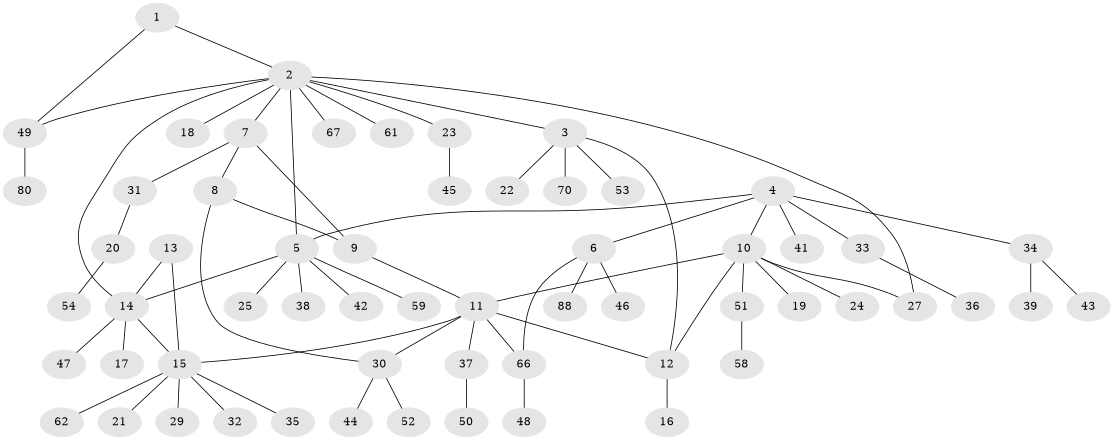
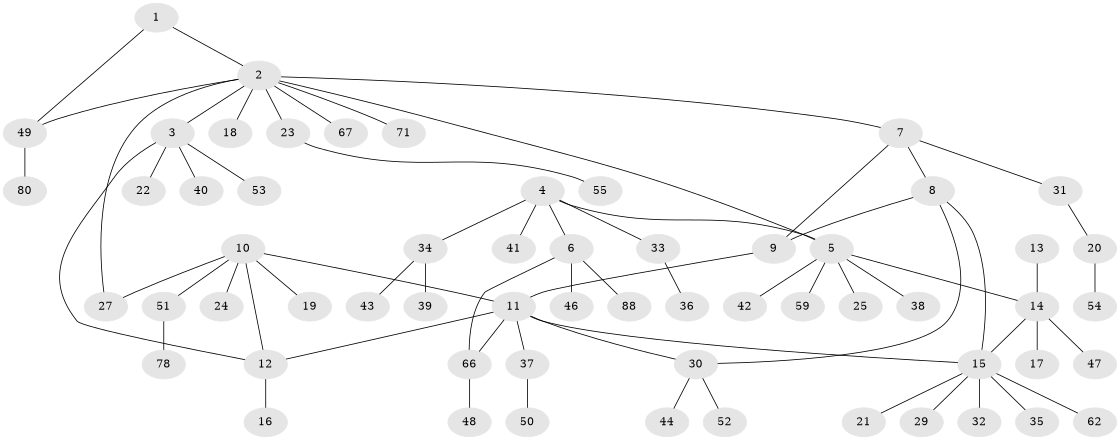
node "61": label "61" -> "71"
edge "2" -- "14": removed
node "45": label "45" -> "55"
node "70": label "70" -> "40"
edge "4" -- "10": removed
edge "13" -- "15": now "8" -- "15"
node "58": label "58" -> "78"
